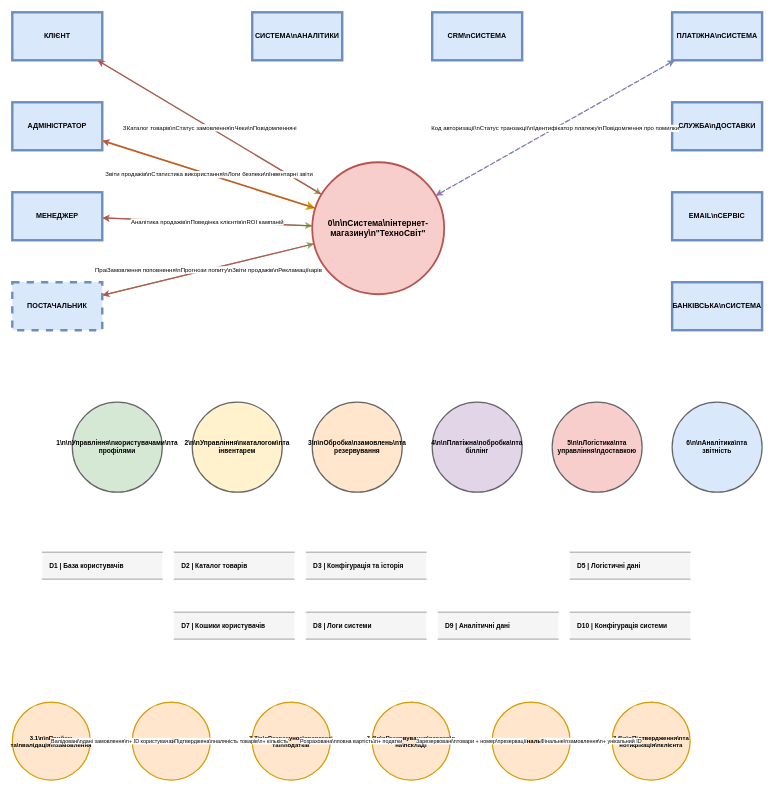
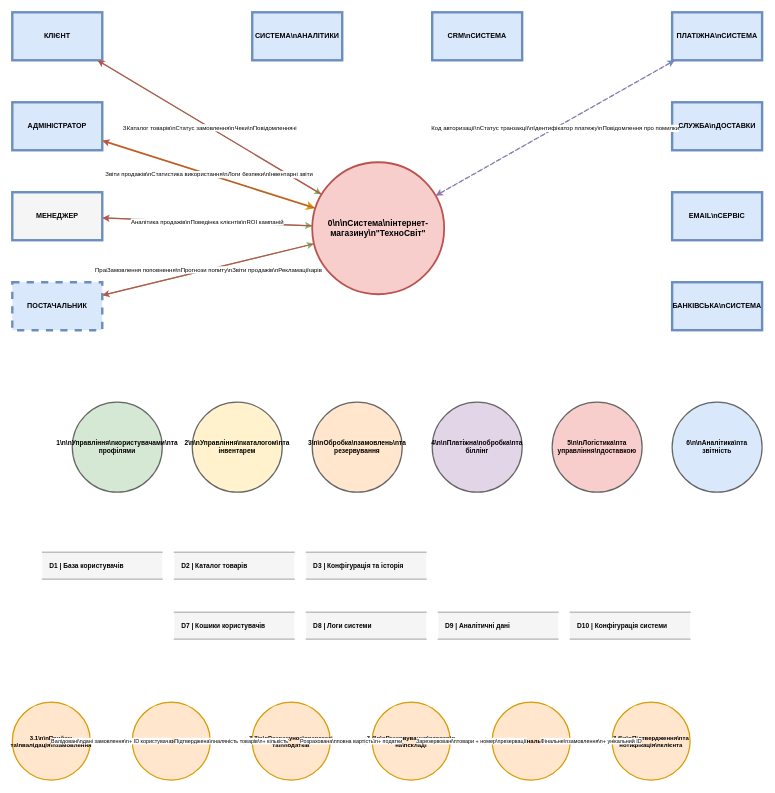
node "МЕНЕДЖЕР": fillcolor #dae8fc -> #f5f5f5
node "D5 | Логістичні дані": removed
